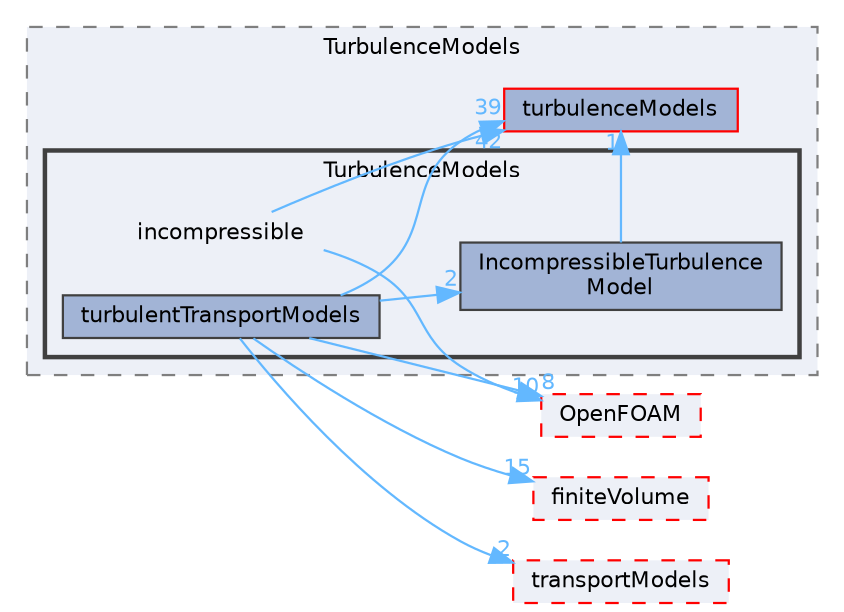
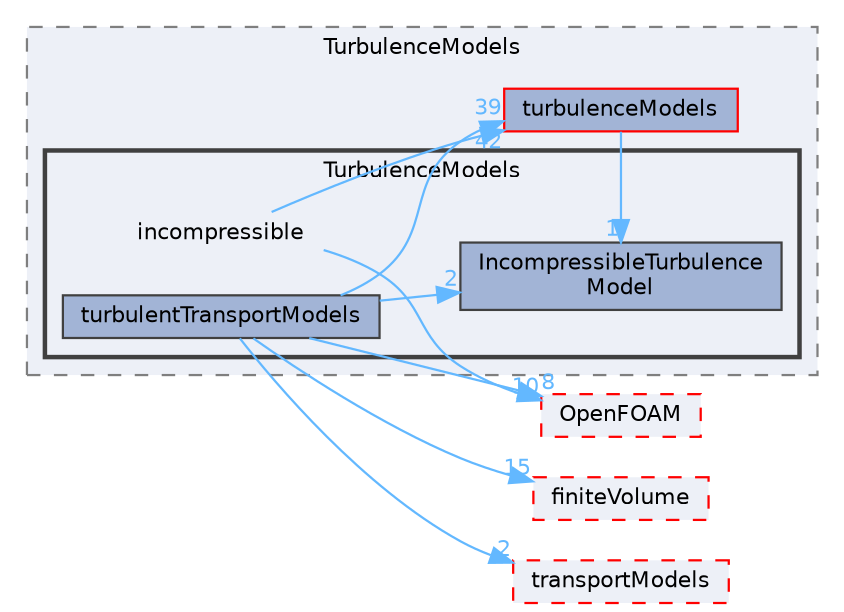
edge "IncompressibleTurbulence Model" -> "turbulenceModels": reversed
